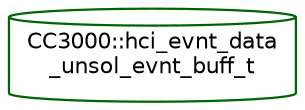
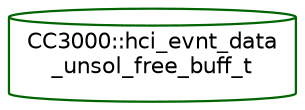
node "CC3000::hci_evnt_data _unsol_evnt_buff_t": label "CC3000::hci_evnt_data _unsol_evnt_buff_t" -> "CC3000::hci_evnt_data _unsol_free_buff_t"
